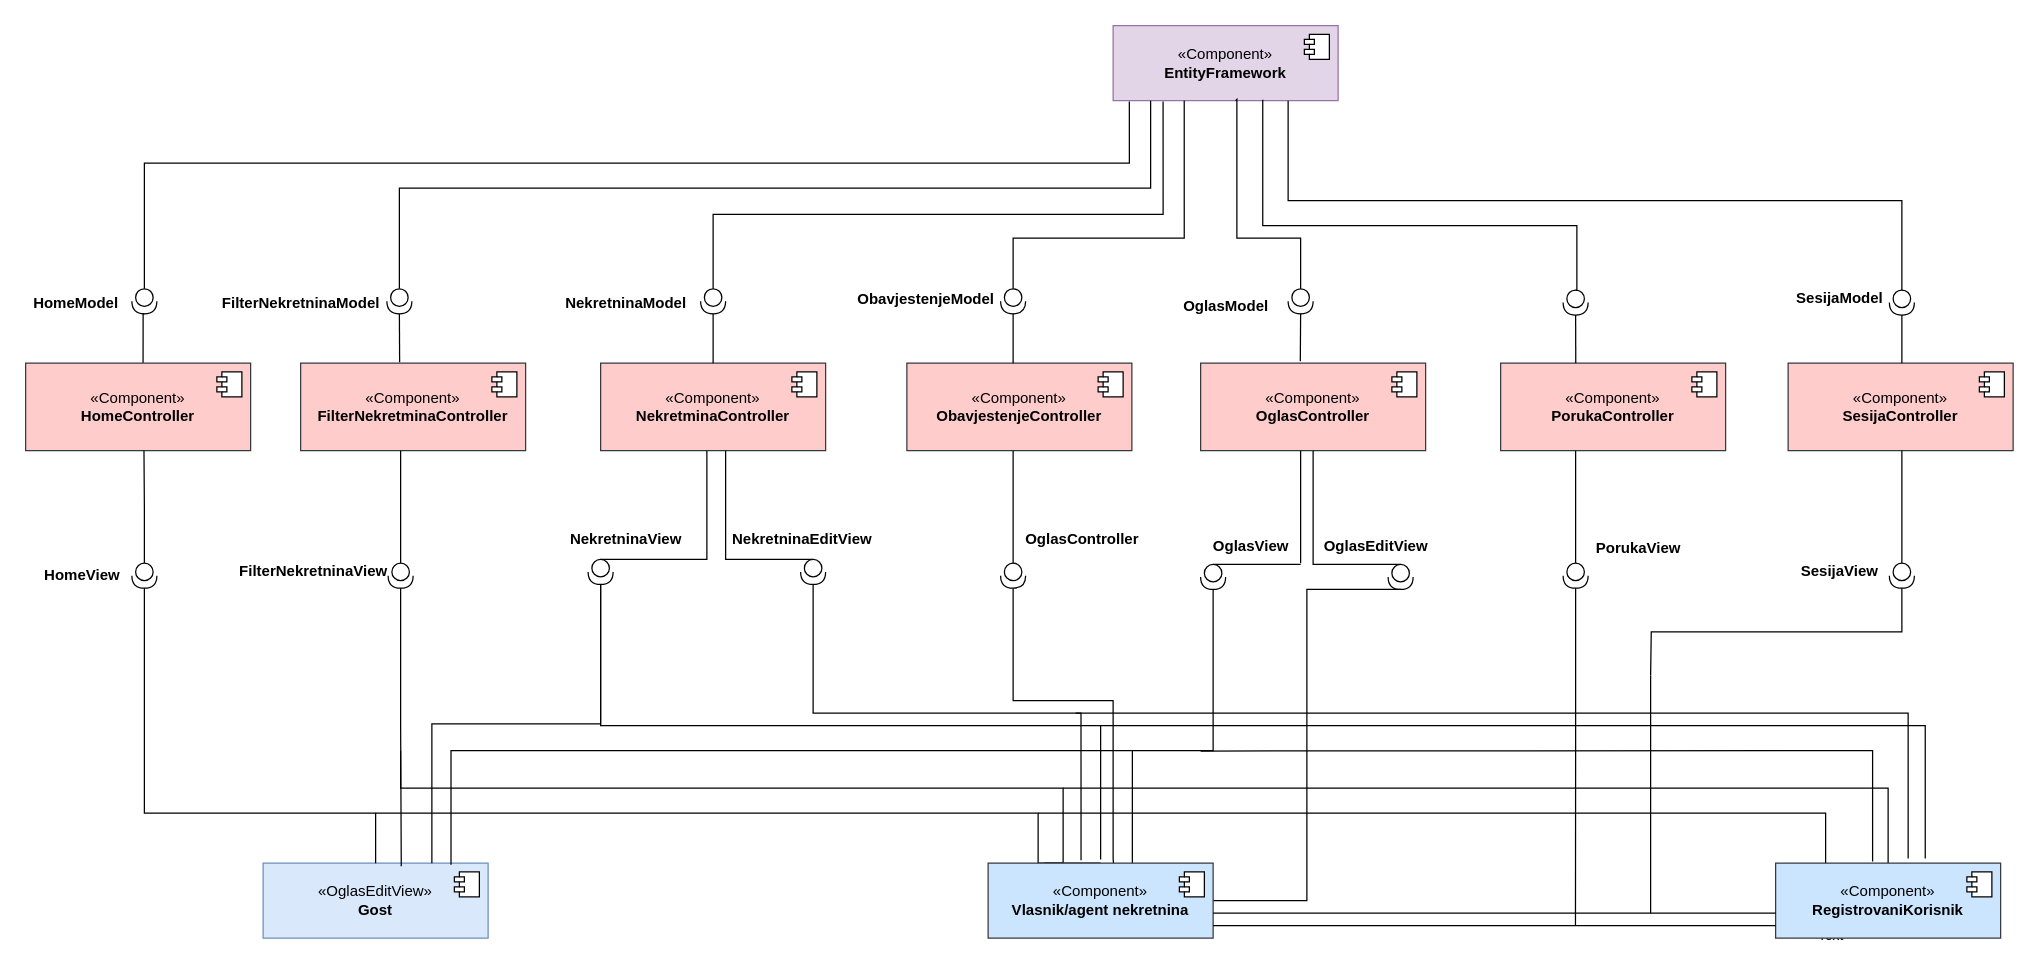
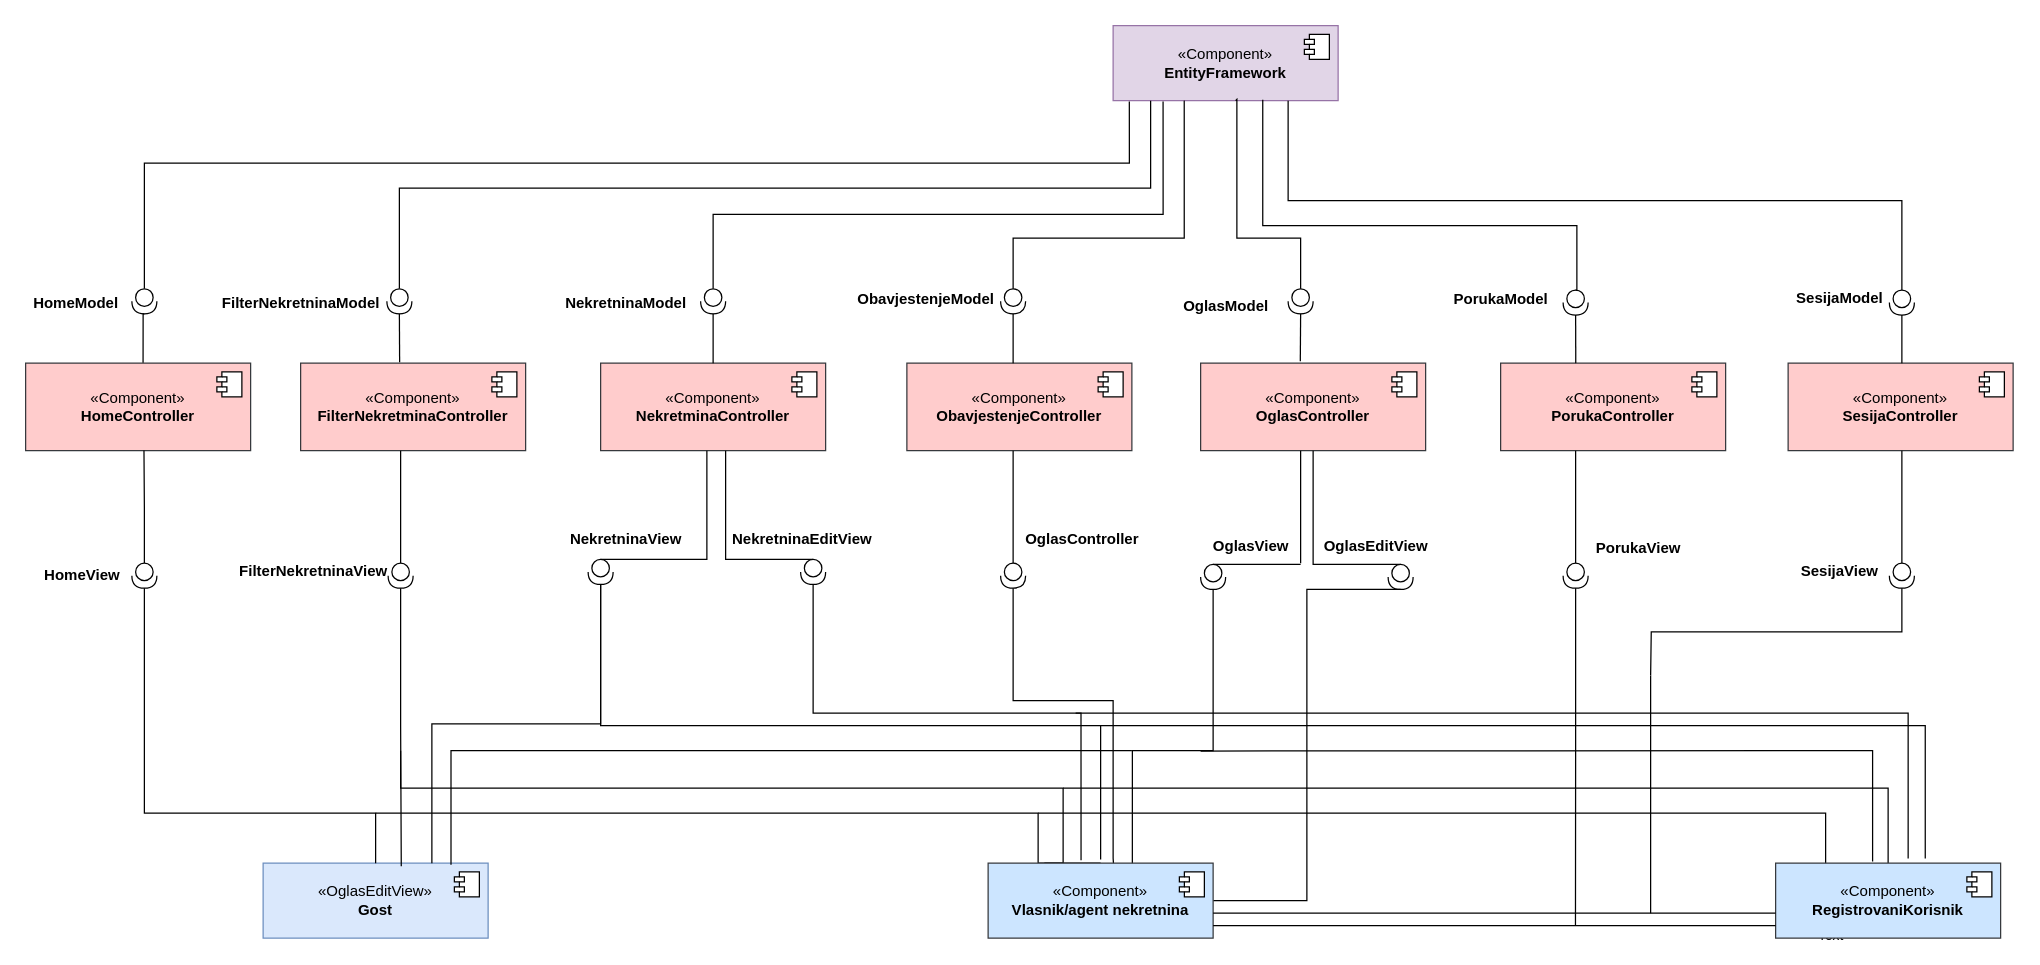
node "PorukaModel": added
